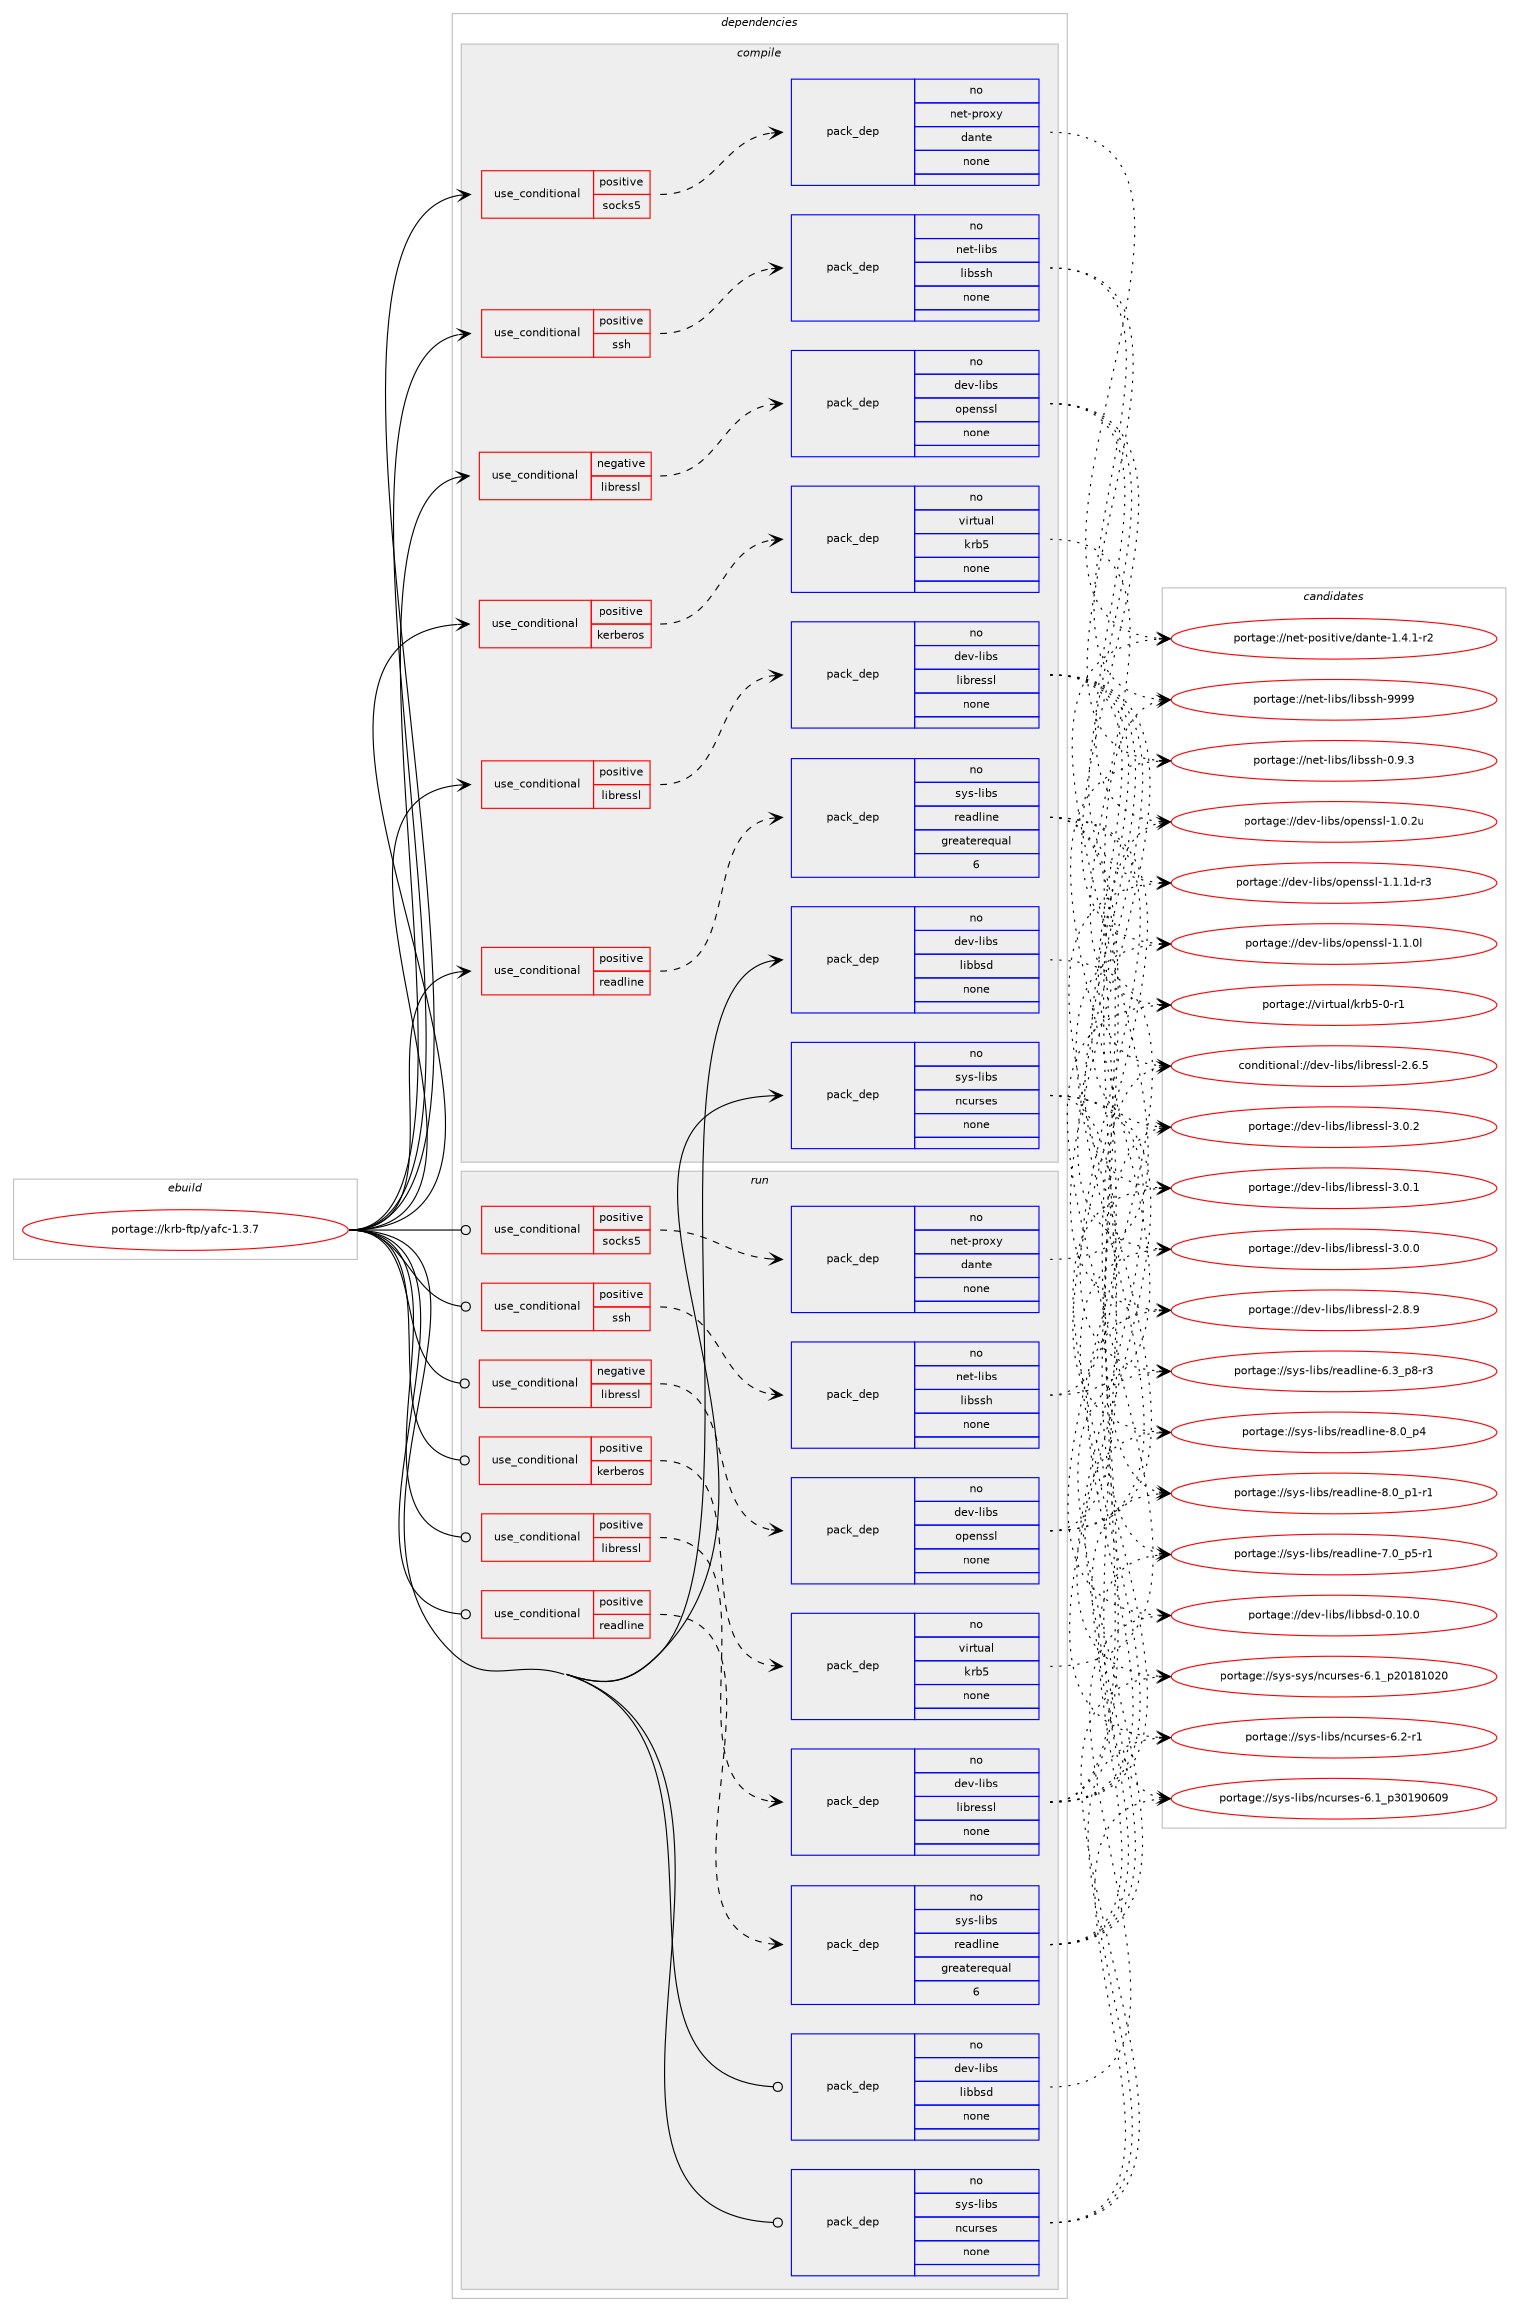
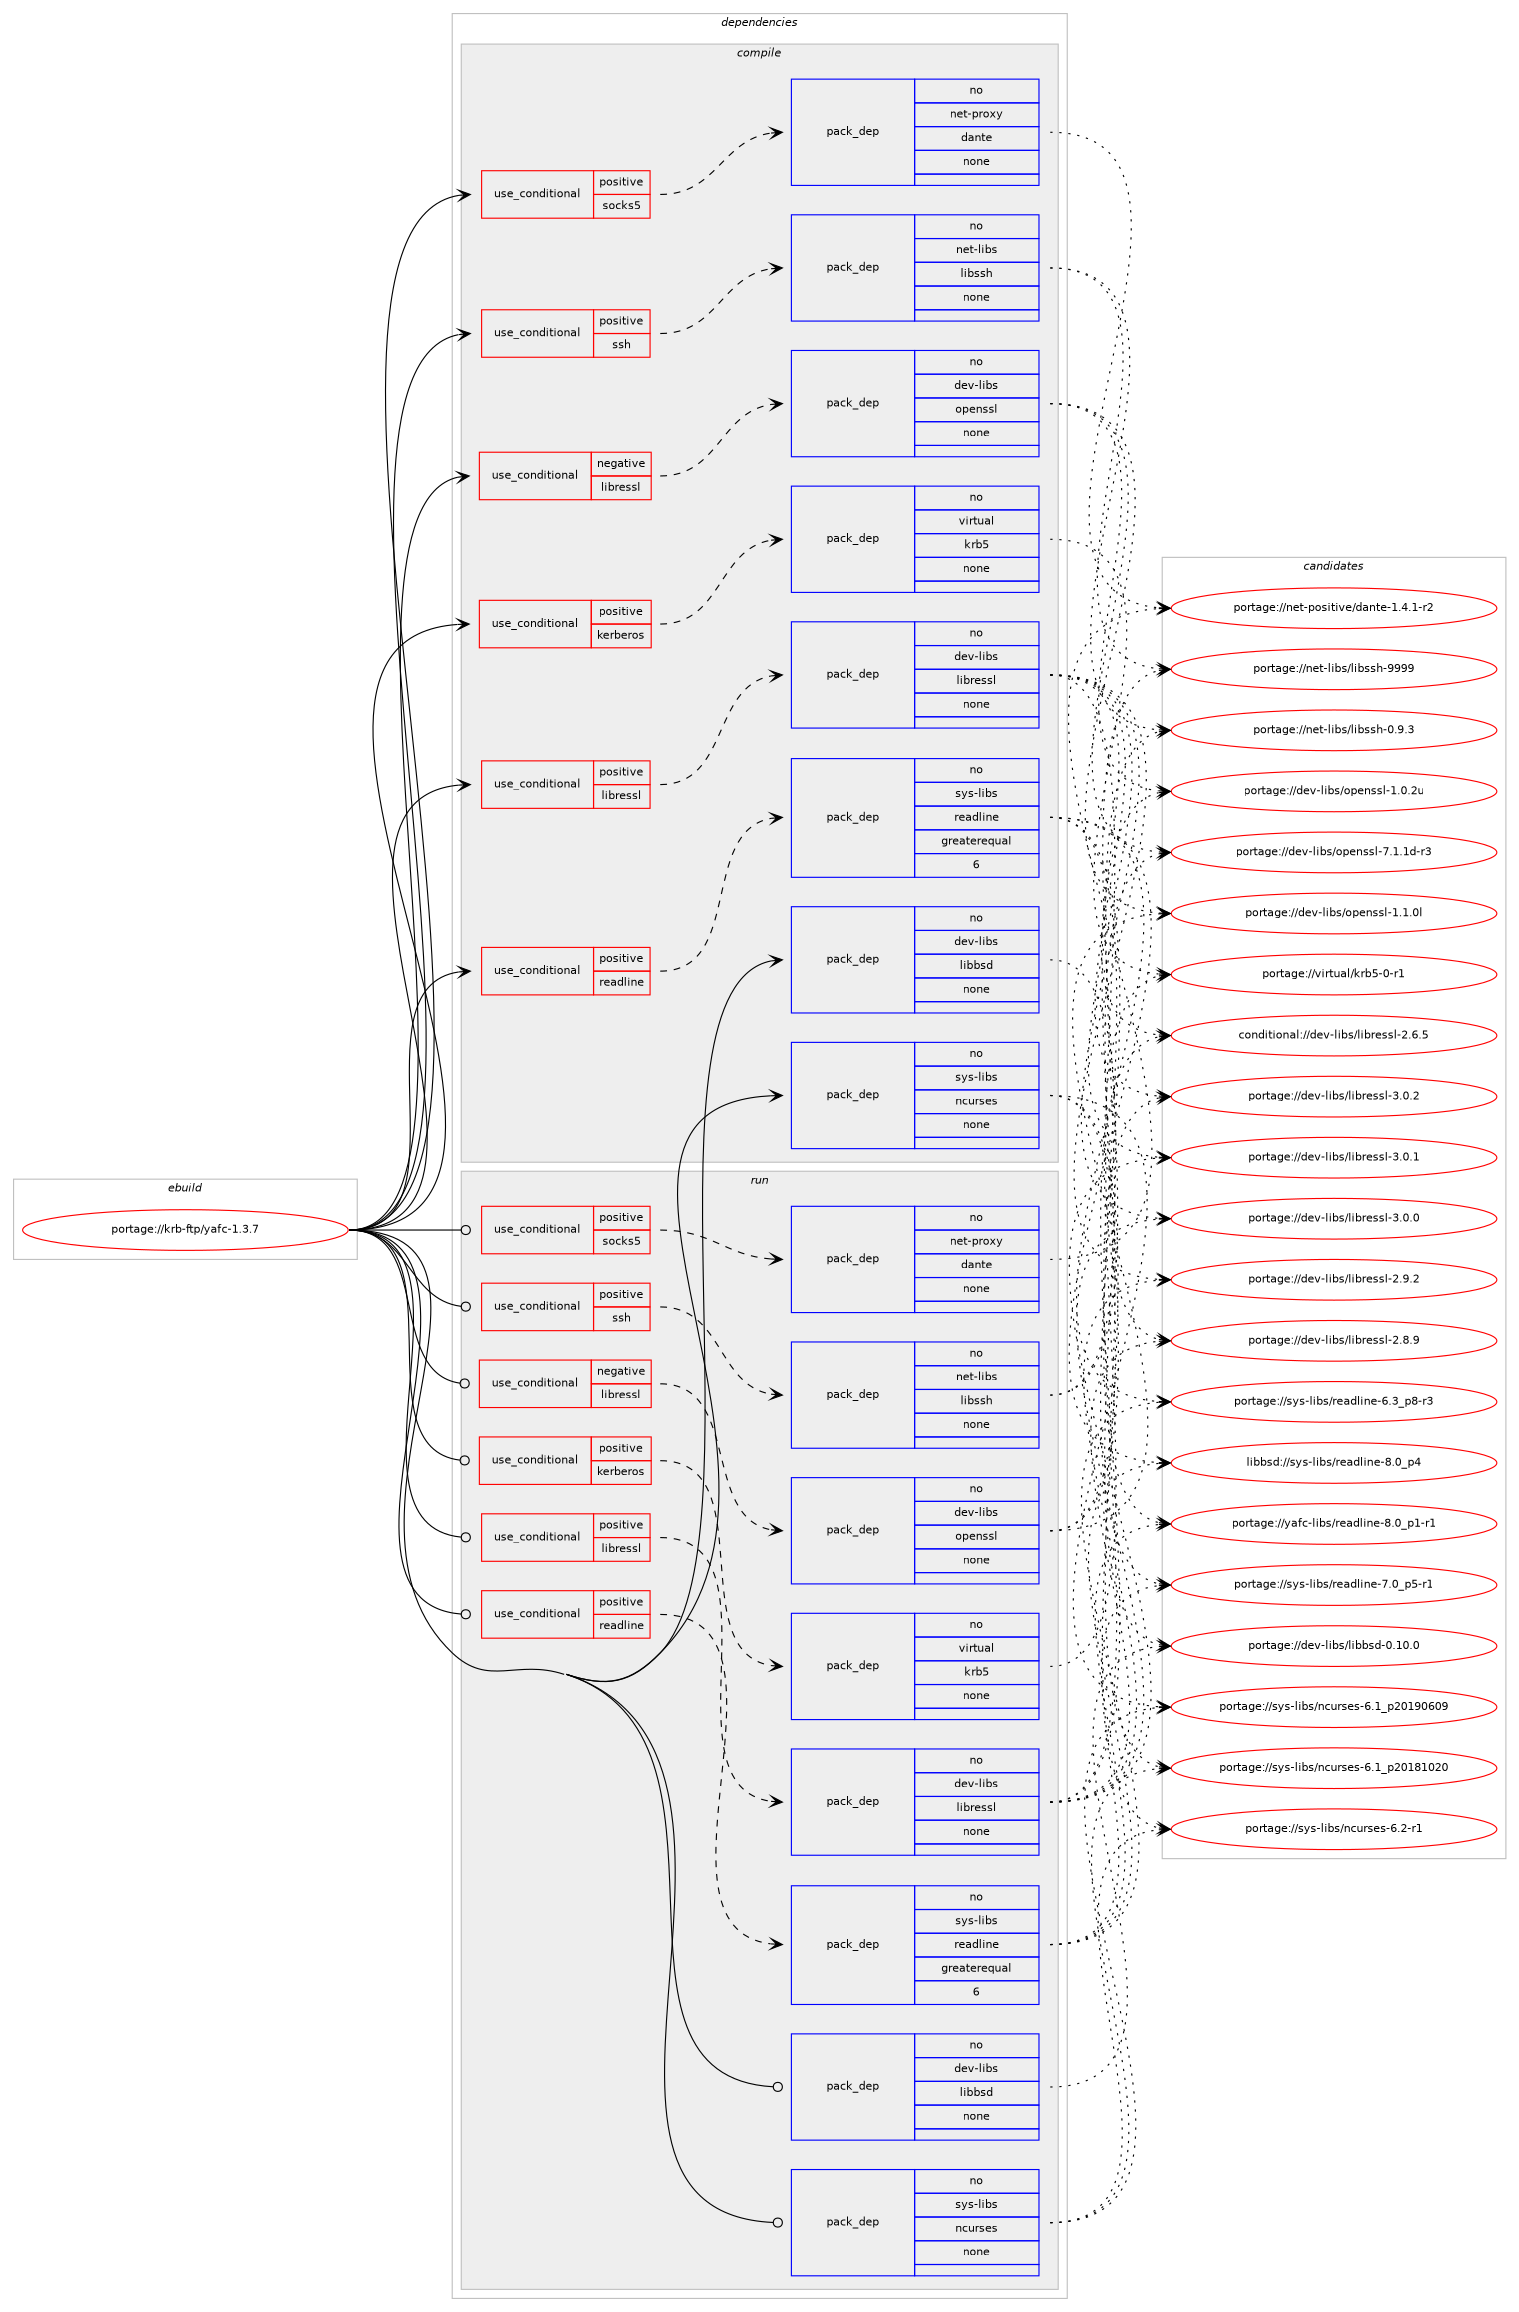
node "portage://dev-libs/openssl-1.1.1d-r3": label "portage://dev-libs/openssl-1.1.1d-r3" -> "portage://dev-libs/openssl-7.1.1d-r3"
node "portage://dev-libs/libressl-2.9.2": added
node "portage://sys-libs/readline-8.0_p4": label "portage://sys-libs/readline-8.0_p4" -> "libbsd://sys-libs/readline-8.0_p4"
node "portage://sys-libs/readline-8.0_p1-r1": label "portage://sys-libs/readline-8.0_p1-r1" -> "portage://yafc-libs/readline-8.0_p1-r1"
node "portage://sys-sys/ncurses-6.1_p20181020": label "portage://sys-sys/ncurses-6.1_p20181020" -> "portage://sys-libs/ncurses-6.1_p20181020"
node "portage://sys-libs/ncurses-6.1_p30190609": label "portage://sys-libs/ncurses-6.1_p30190609" -> "portage://sys-libs/ncurses-6.1_p20190609"
